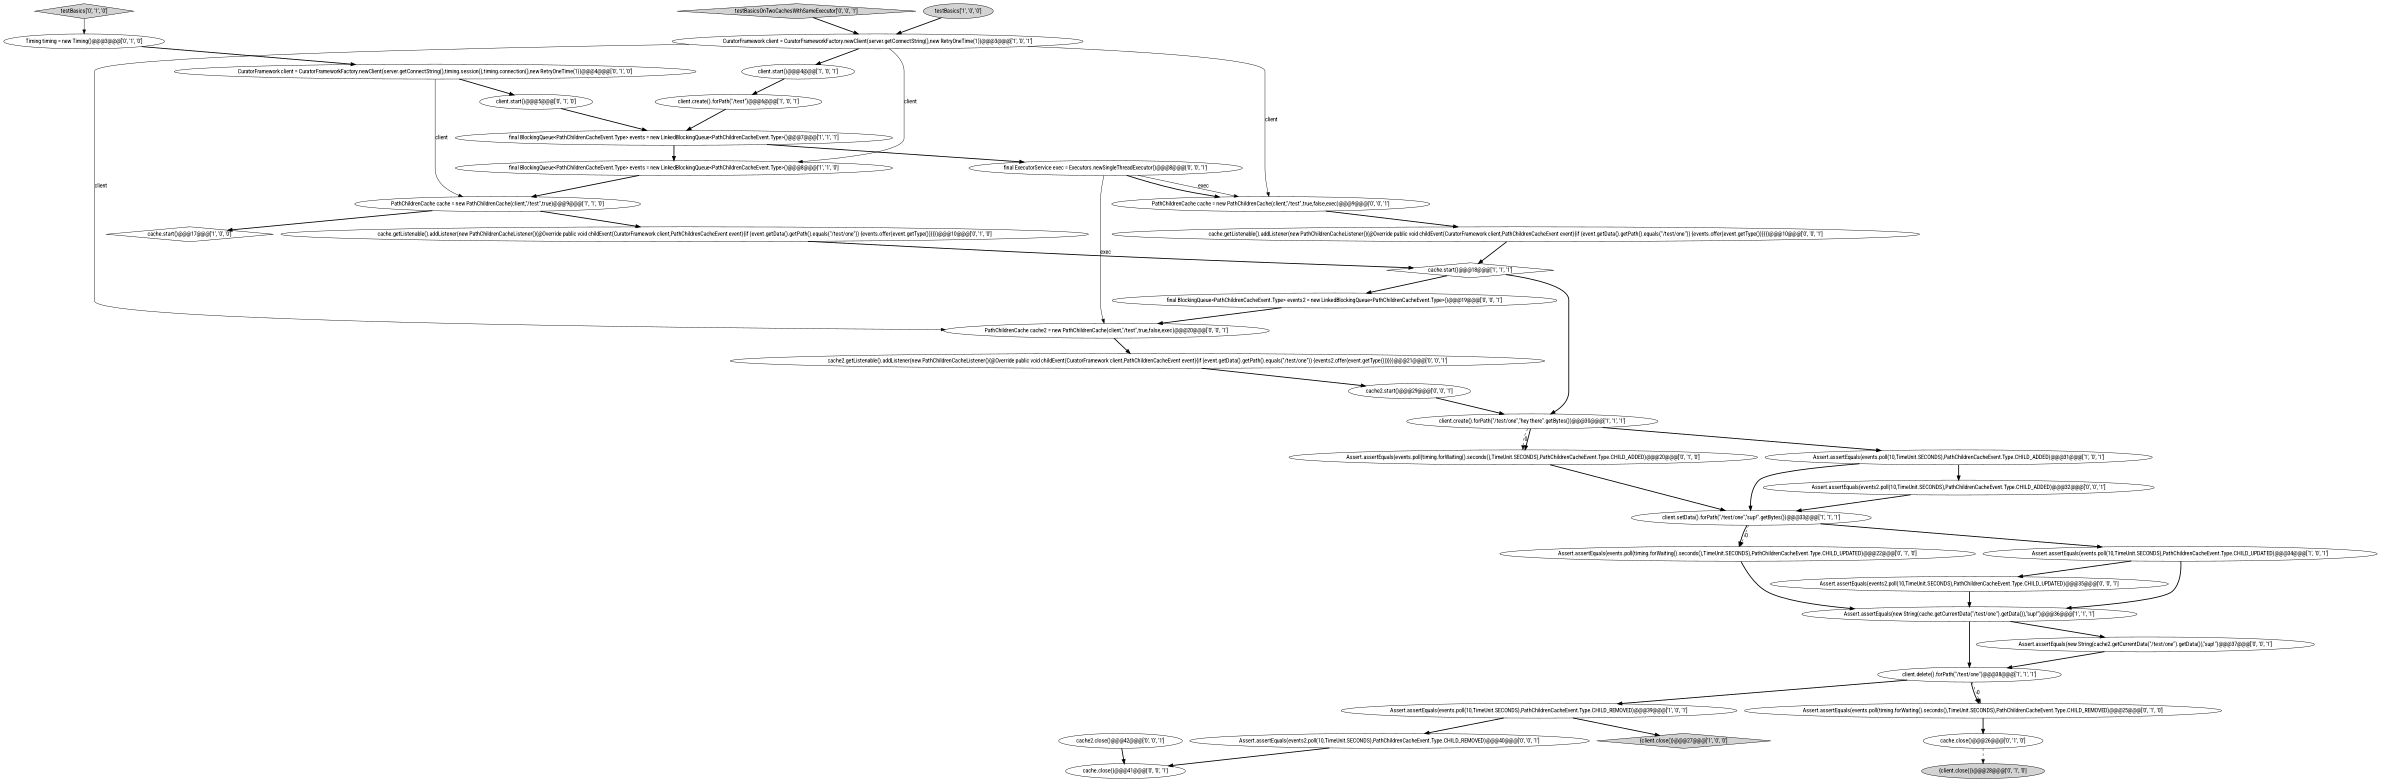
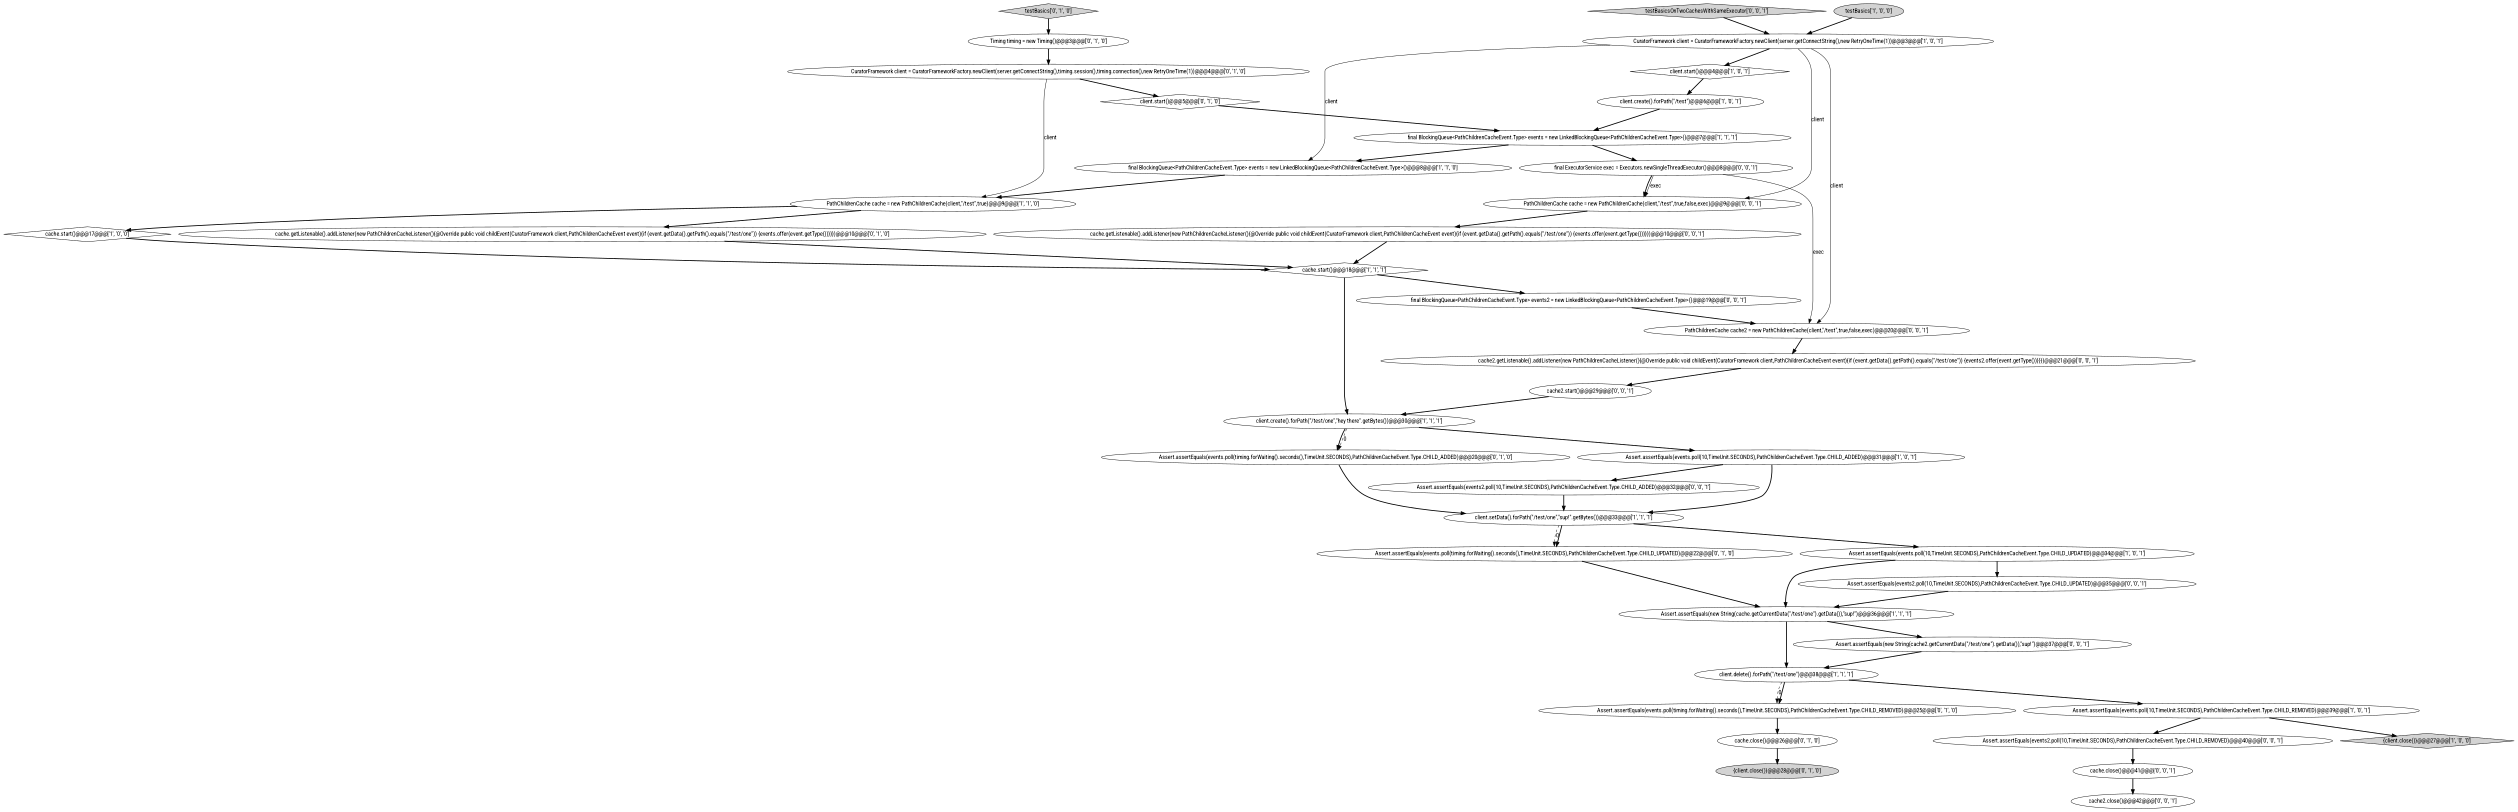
edge "testBasics['0', '1', '0']" -> "Timing timing = new Timing()@@@3@@@['0', '1', '0']": style solid -> bold
node "client.start()@@@4@@@['1', '0', '1']": shape ellipse -> diamond
node "client.start()@@@5@@@['0', '1', '0']": shape ellipse -> diamond
edge "cache.start()@@@17@@@['1', '0', '0']" -> "cache.start()@@@18@@@['1', '1', '1']": added
edge "cache2.close()@@@42@@@['0', '0', '1']" -> "cache.close()@@@41@@@['0', '0', '1']": reversed
edge "cache.close()@@@26@@@['0', '1', '0']" -> "{client.close()}@@@28@@@['0', '1', '0']": style dashed -> bold
